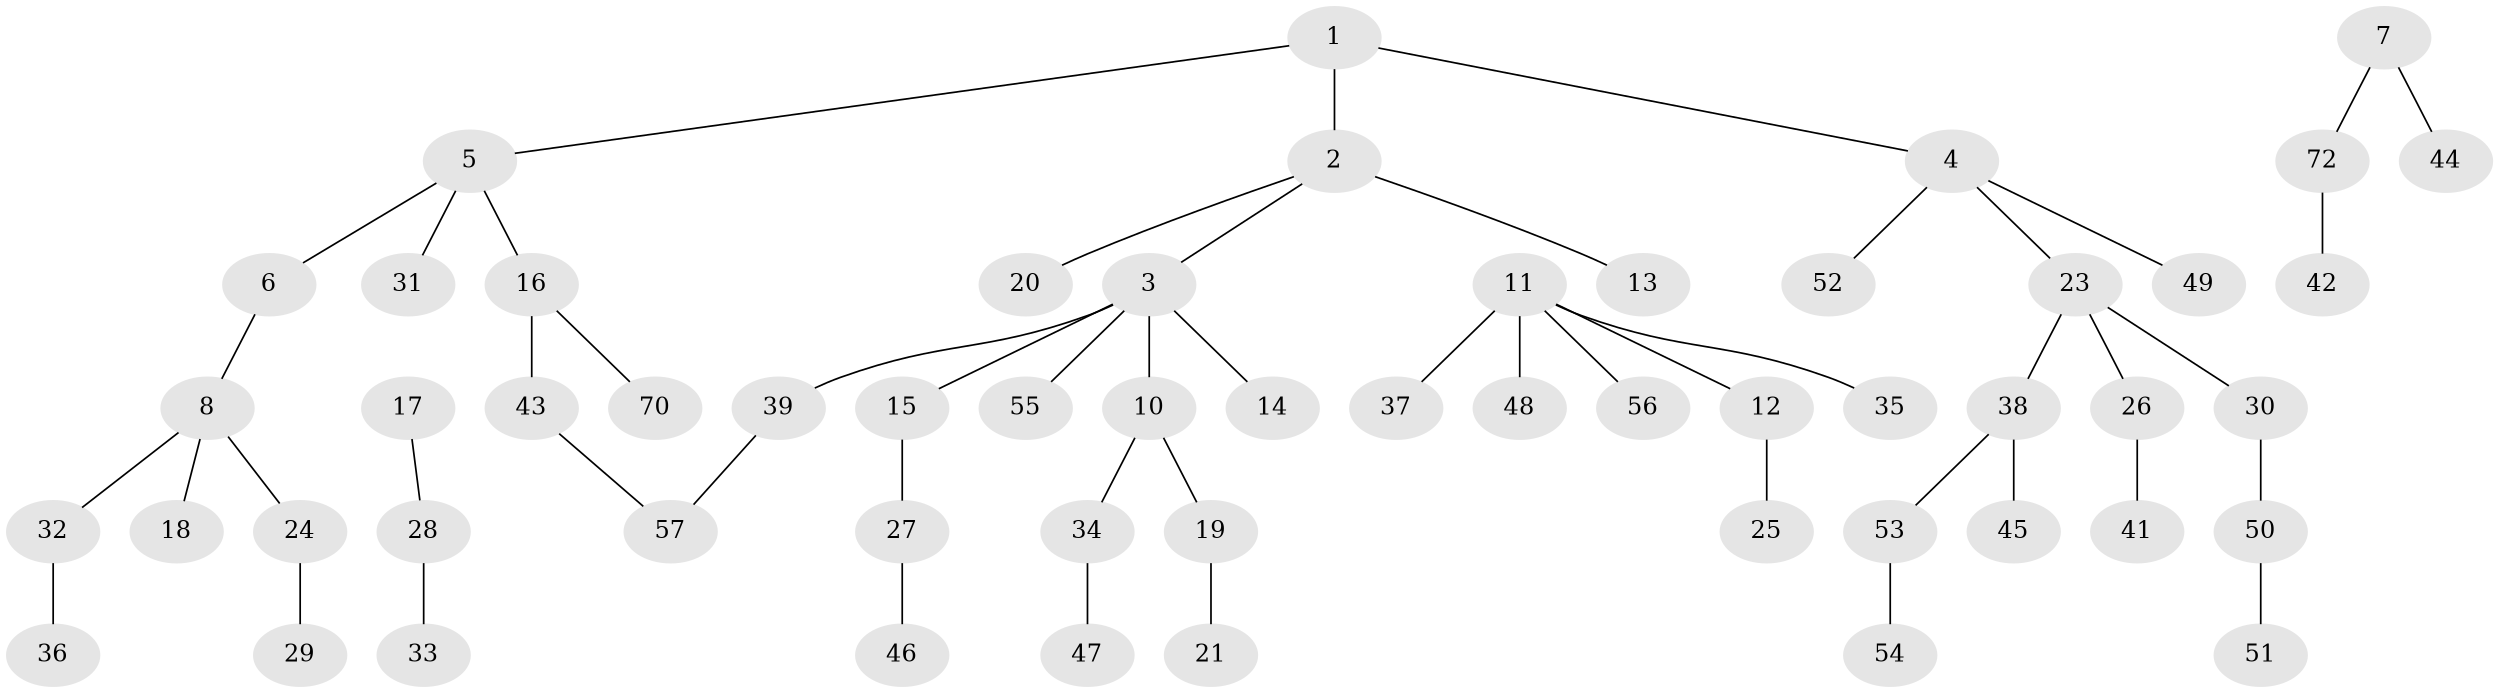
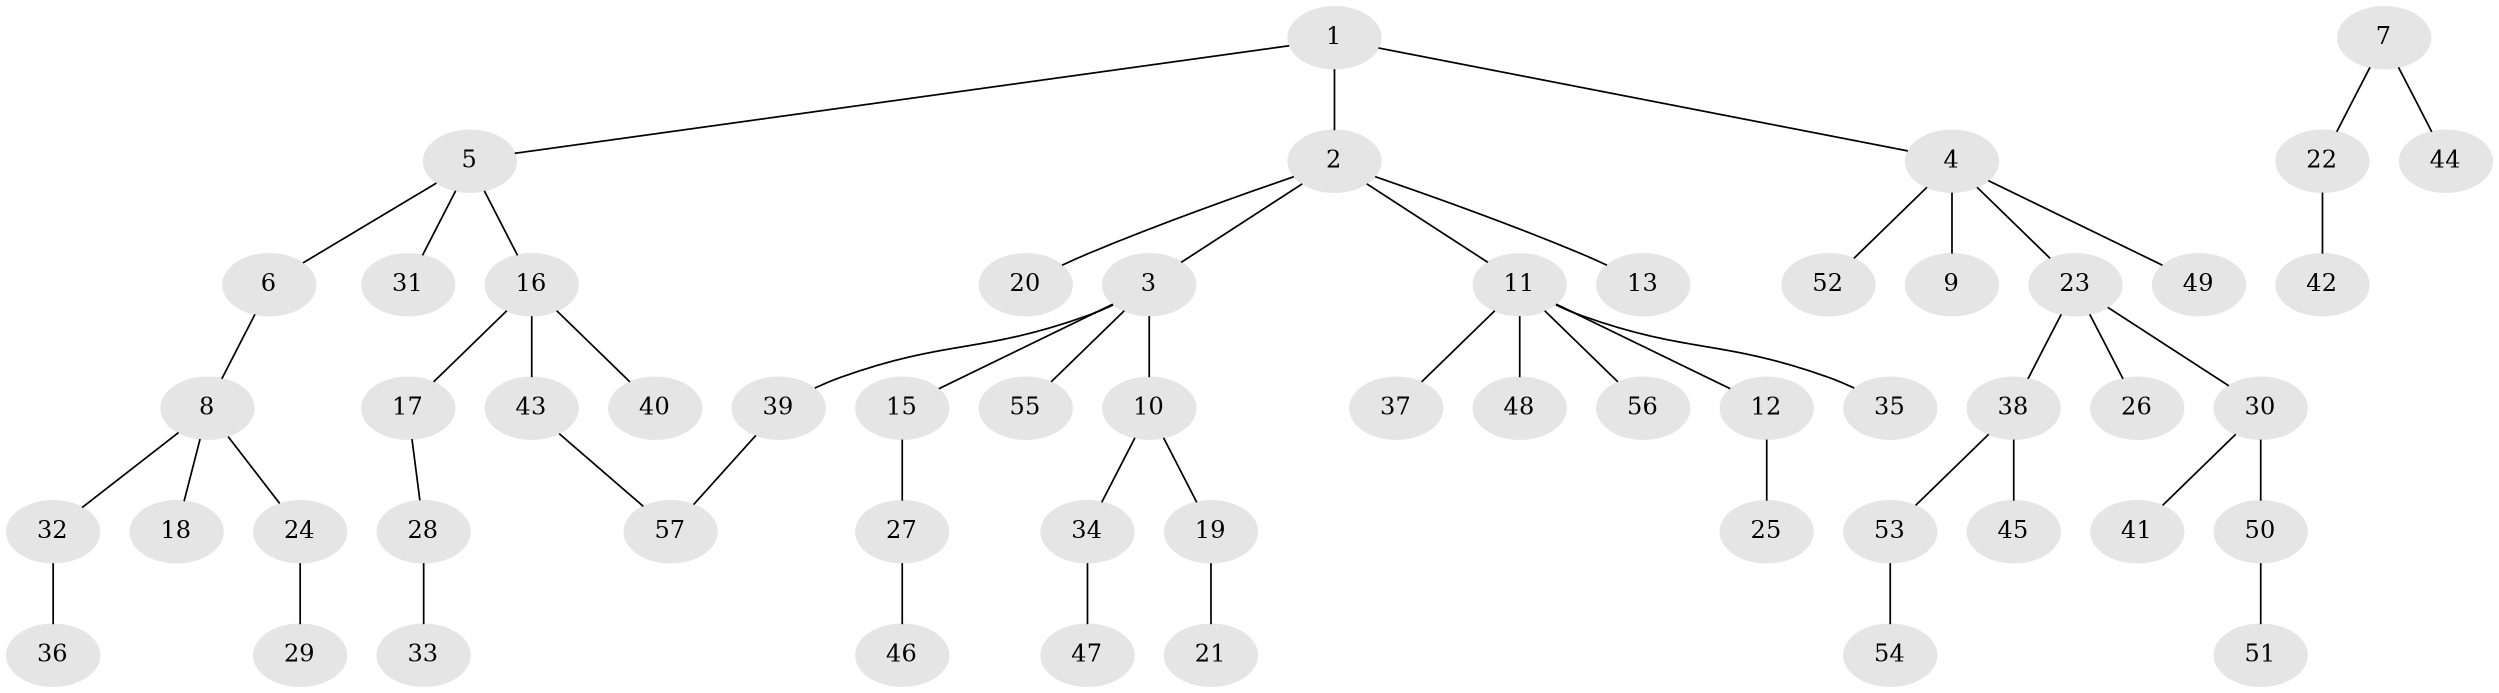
node "72": label "72" -> "22"
edge "2" -- "11": added
node "9": added
edge "16" -- "17": added
node "70": label "70" -> "40"
node "14": removed
edge "26" -- "41": now "30" -- "41"
